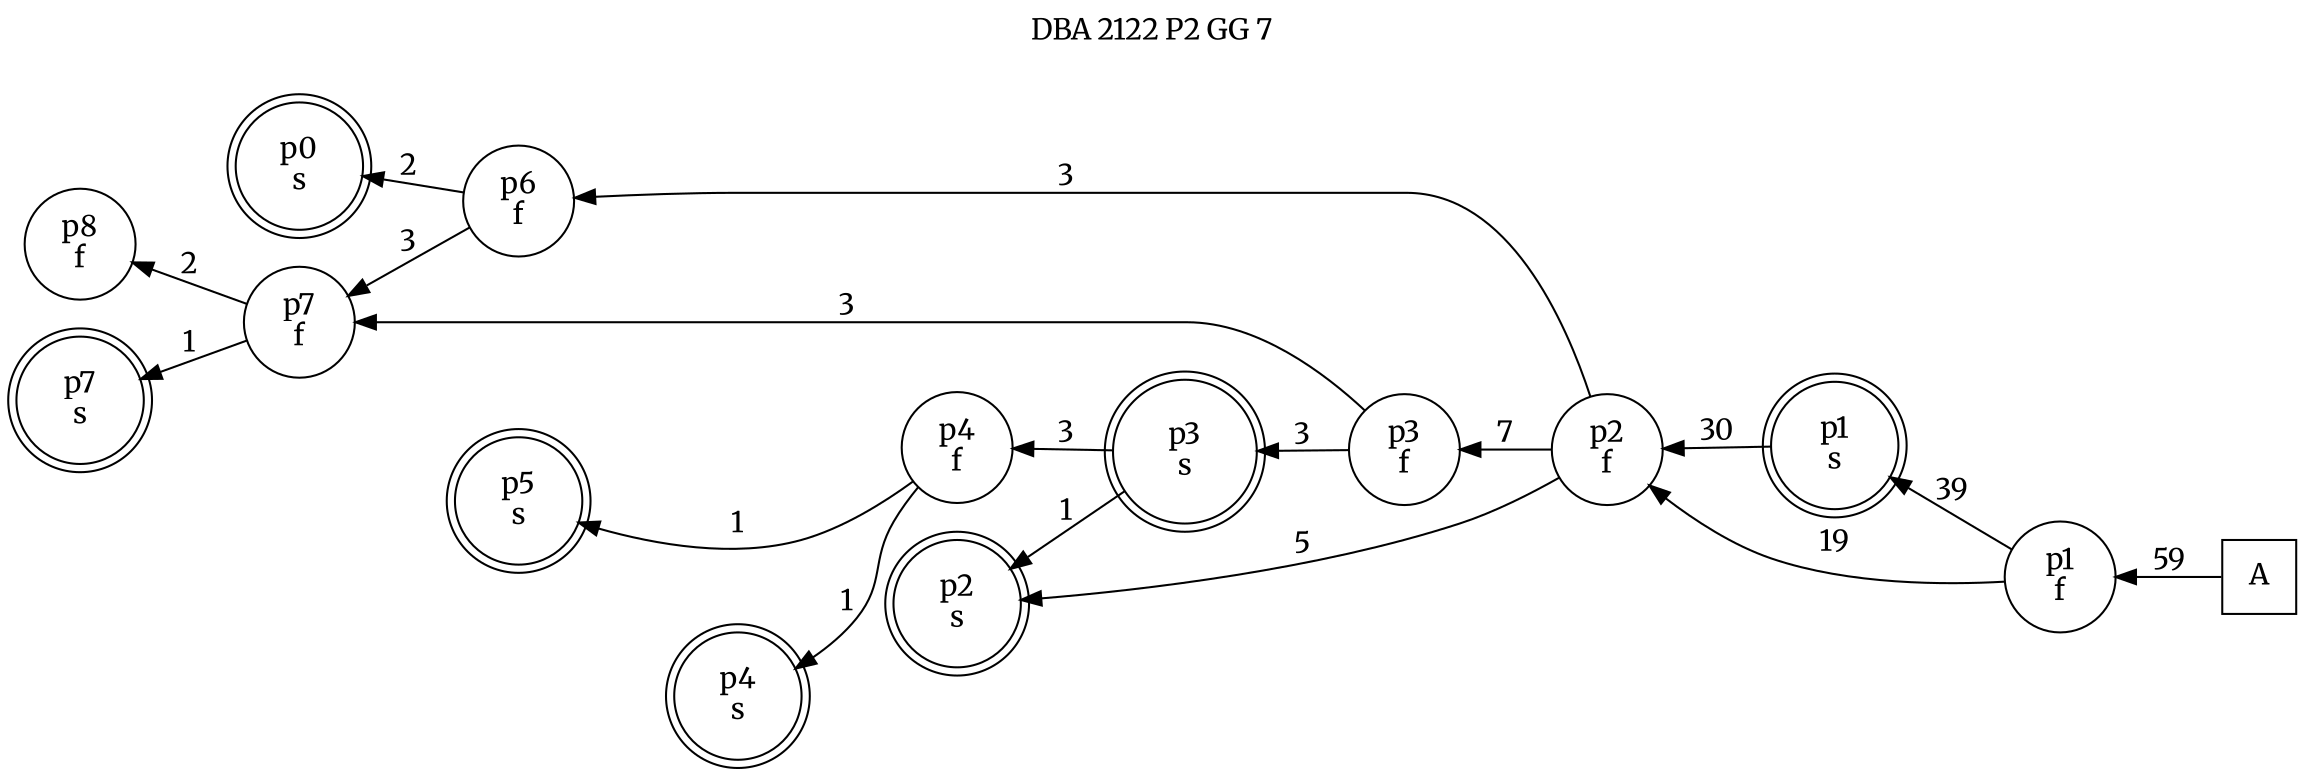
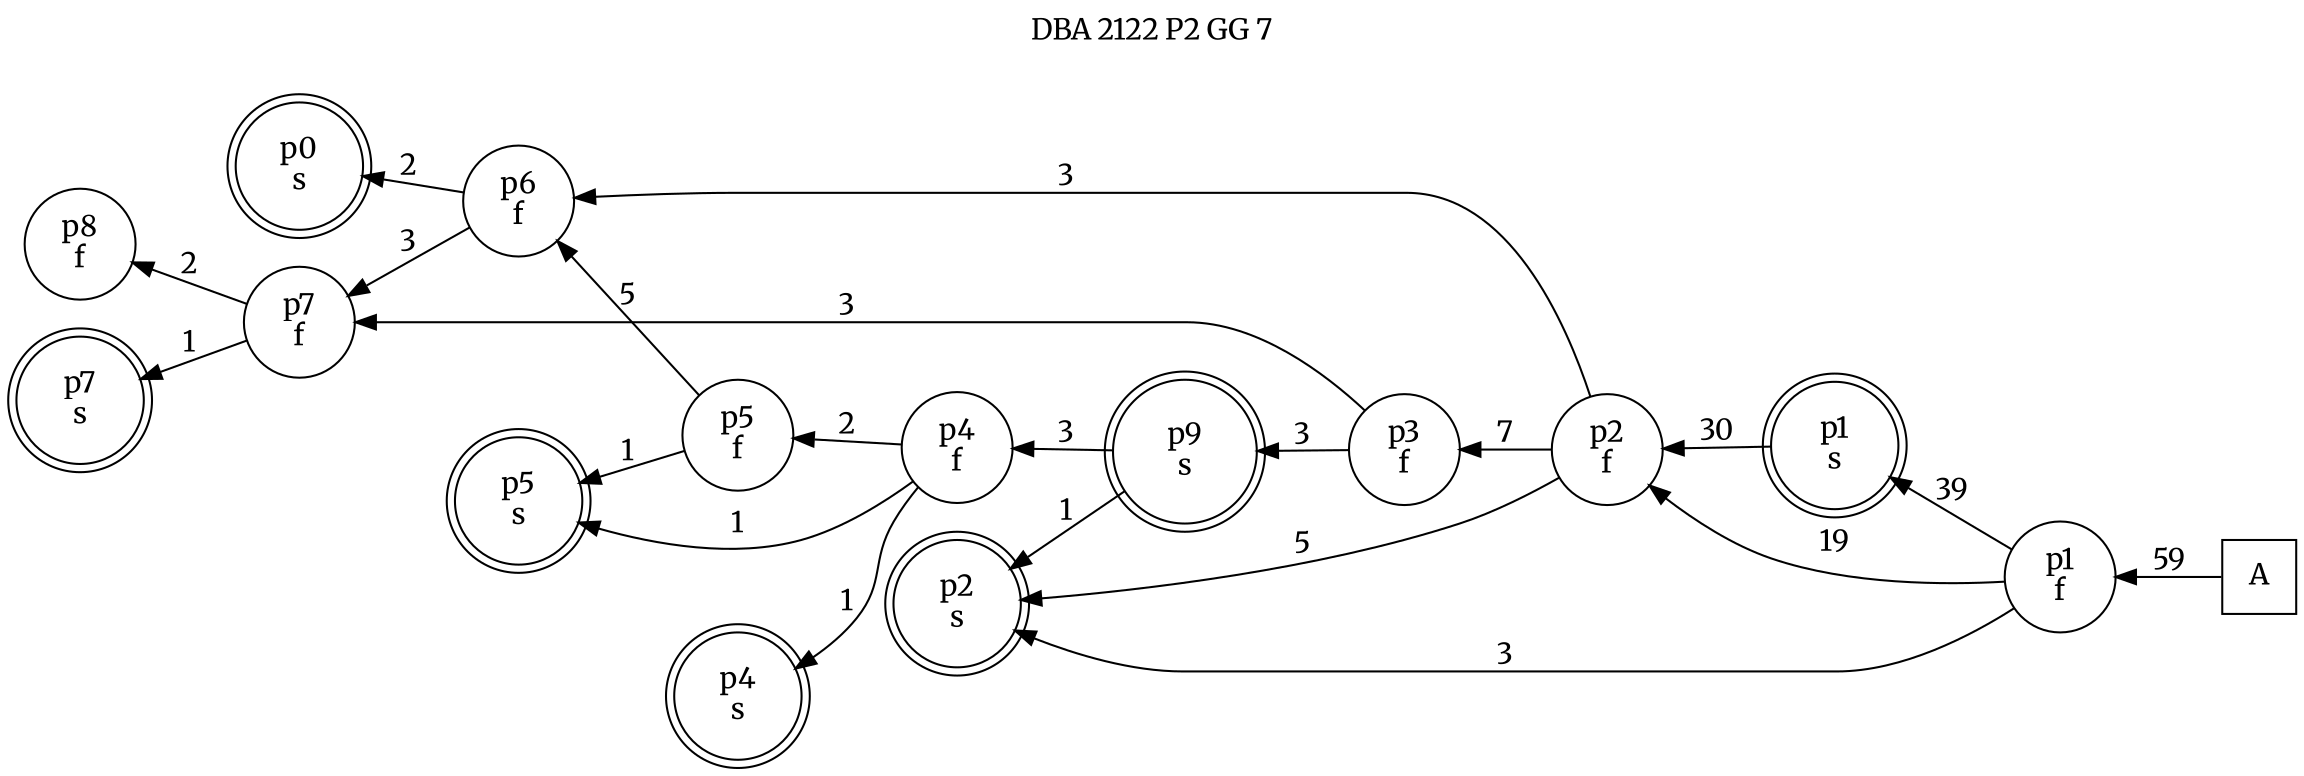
node "p5 f": added
node "p3 s": label "p3 s" -> "p9 s"
edge "p1 f" -> "p2 s": added, label "3"
